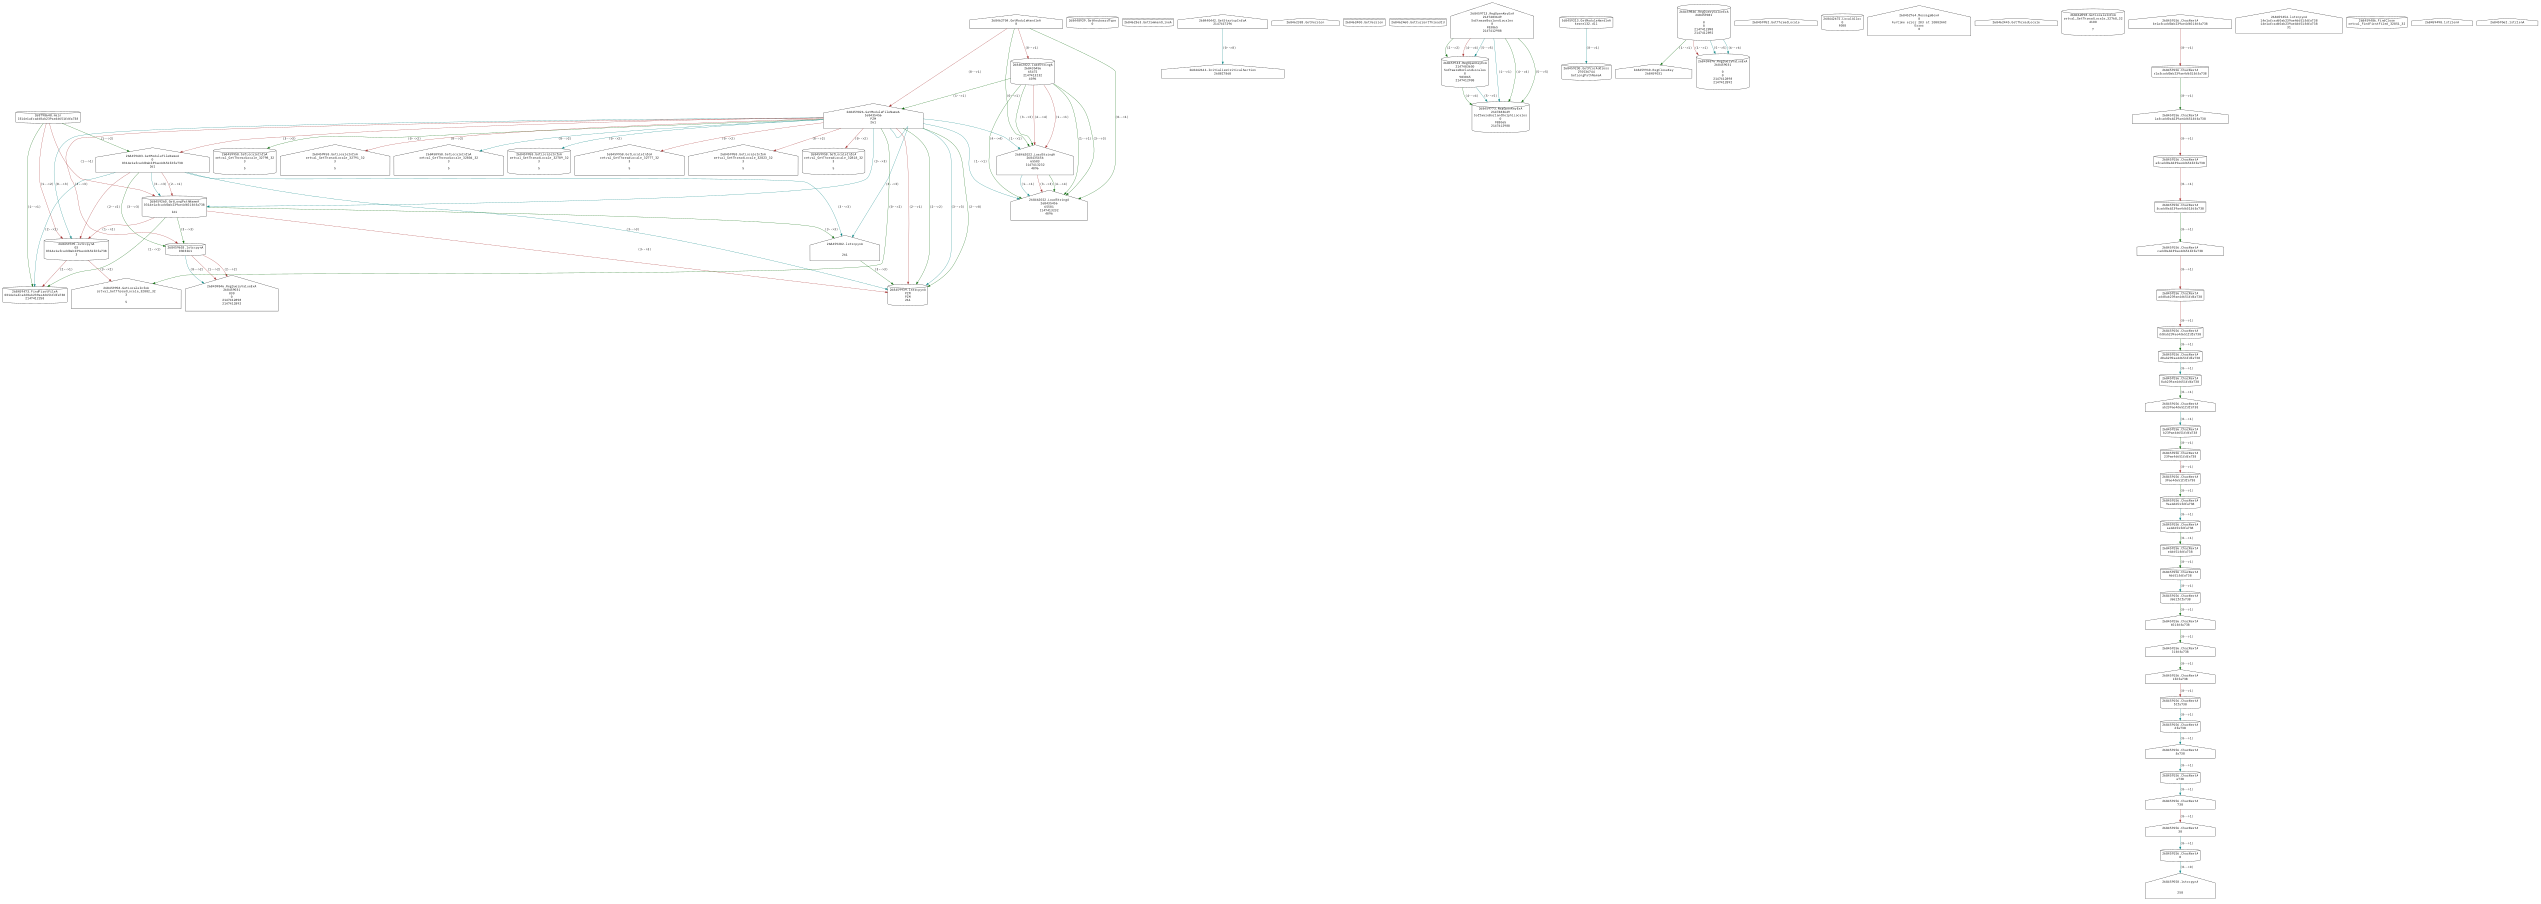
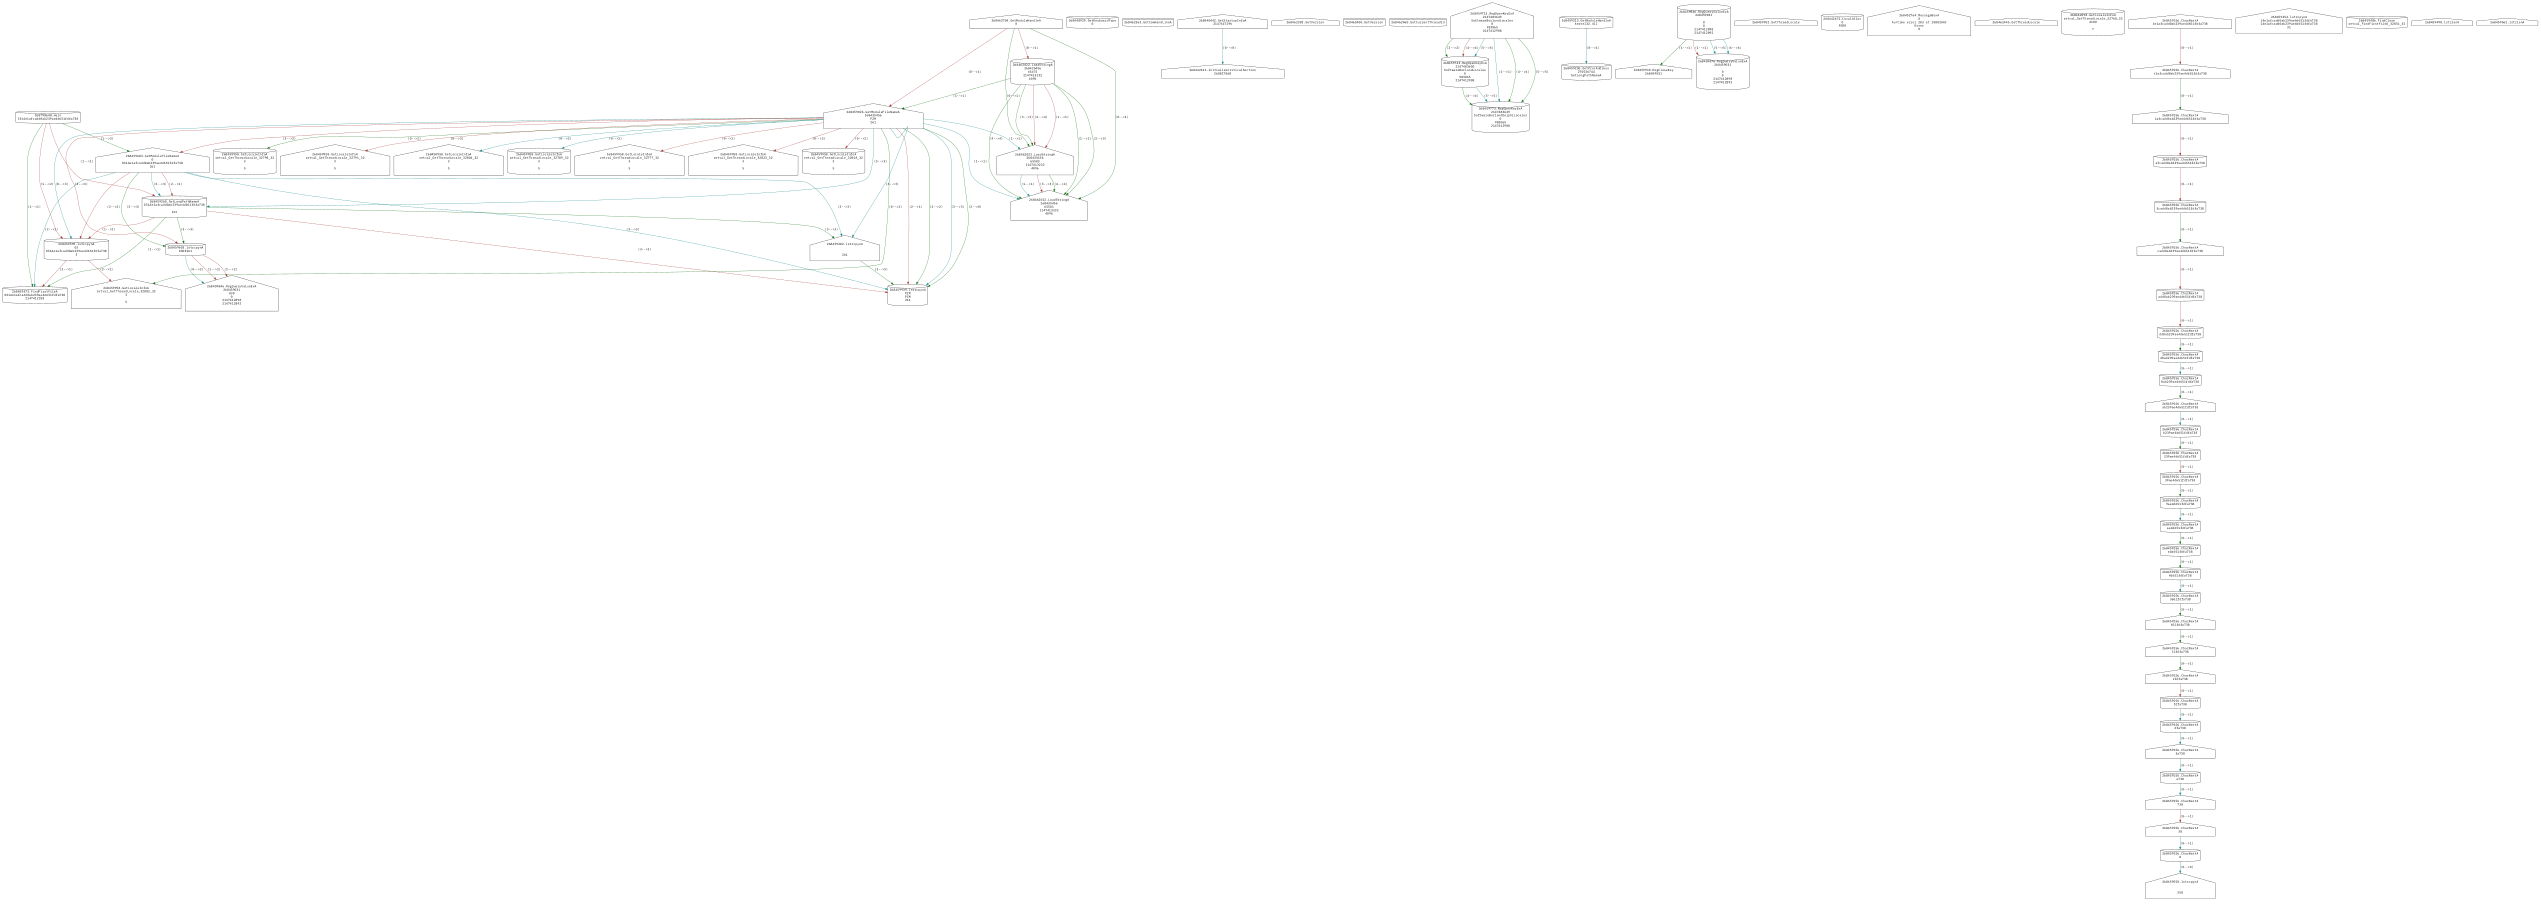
node "268459156.CharNextA e1afcadd0ab239ae4d651fdfa738": shape cylinder -> house
